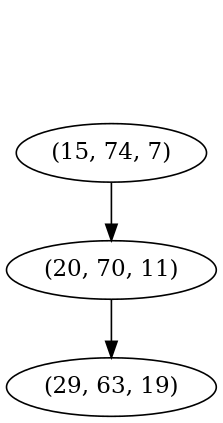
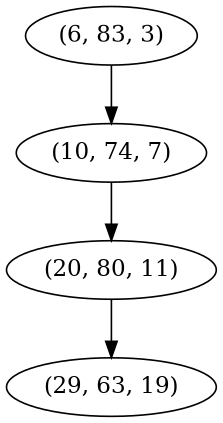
node "(6, 83, 3)": added
node "(15, 74, 7)": label "(15, 74, 7)" -> "(10, 74, 7)"
node "(20, 70, 11)": label "(20, 70, 11)" -> "(20, 80, 11)"
